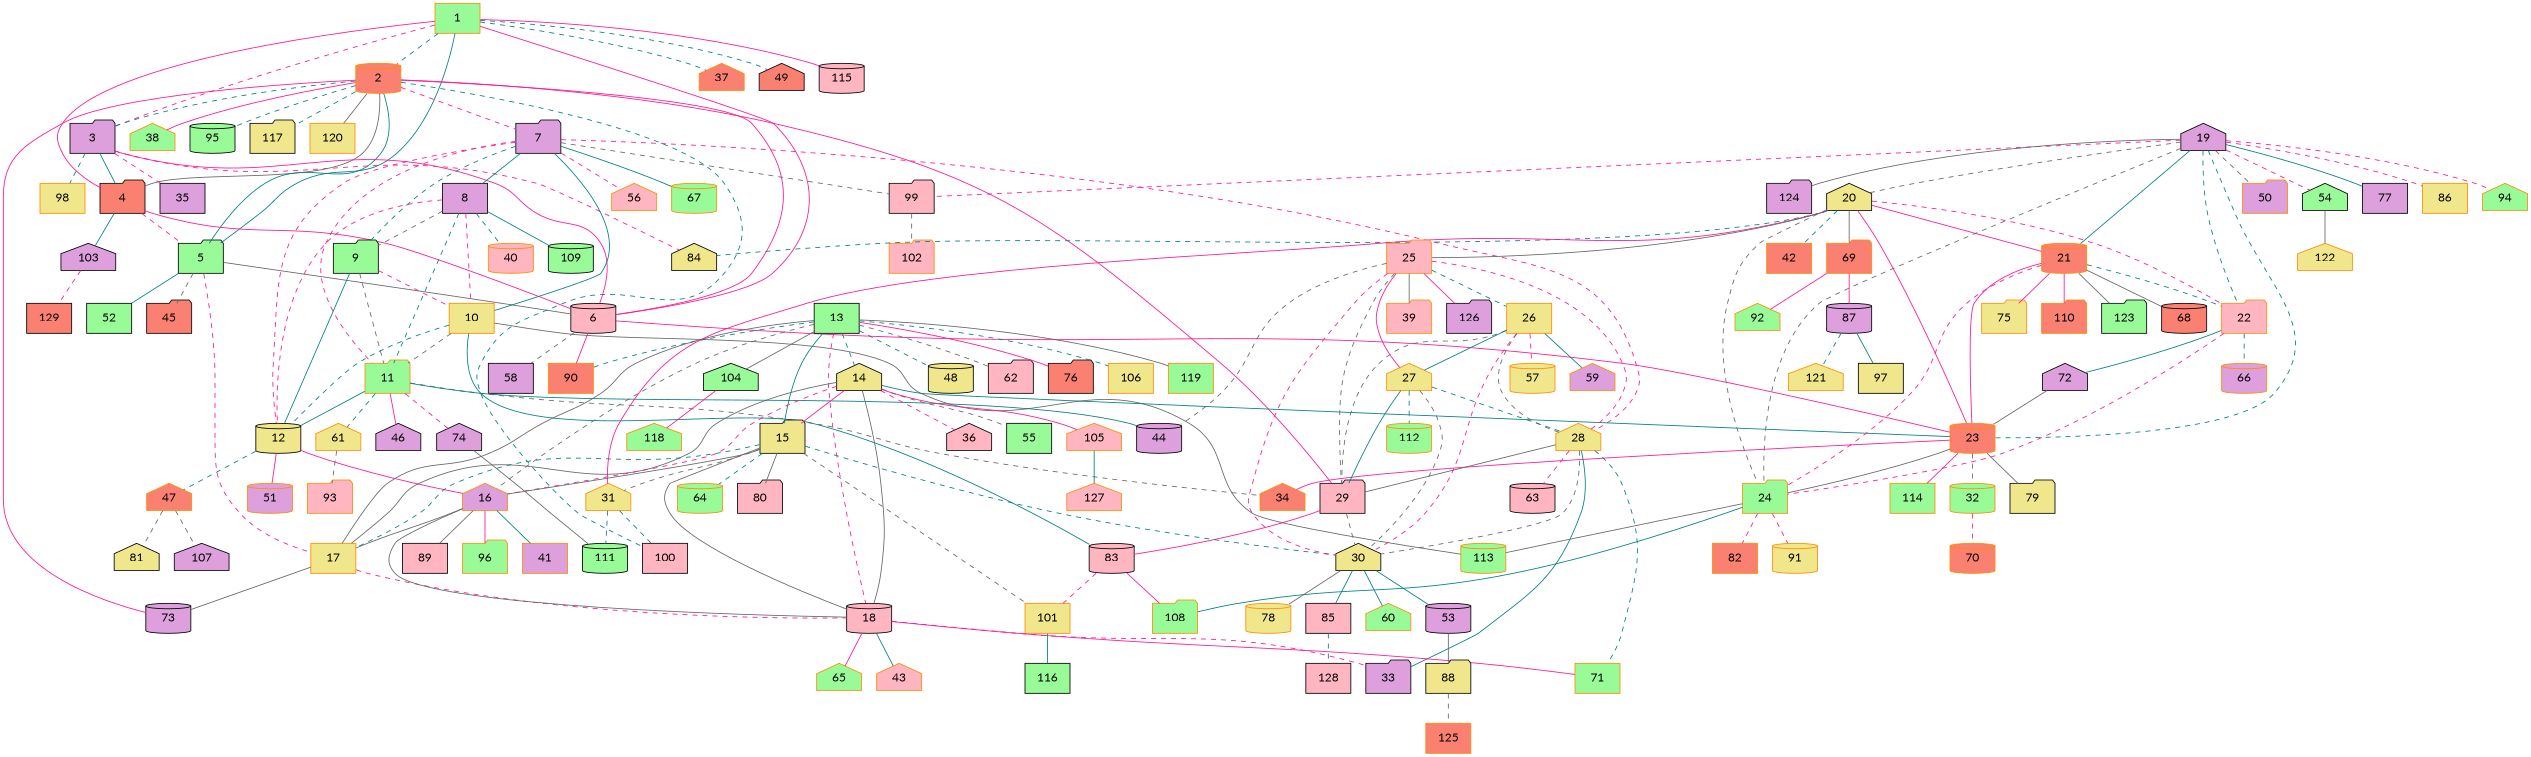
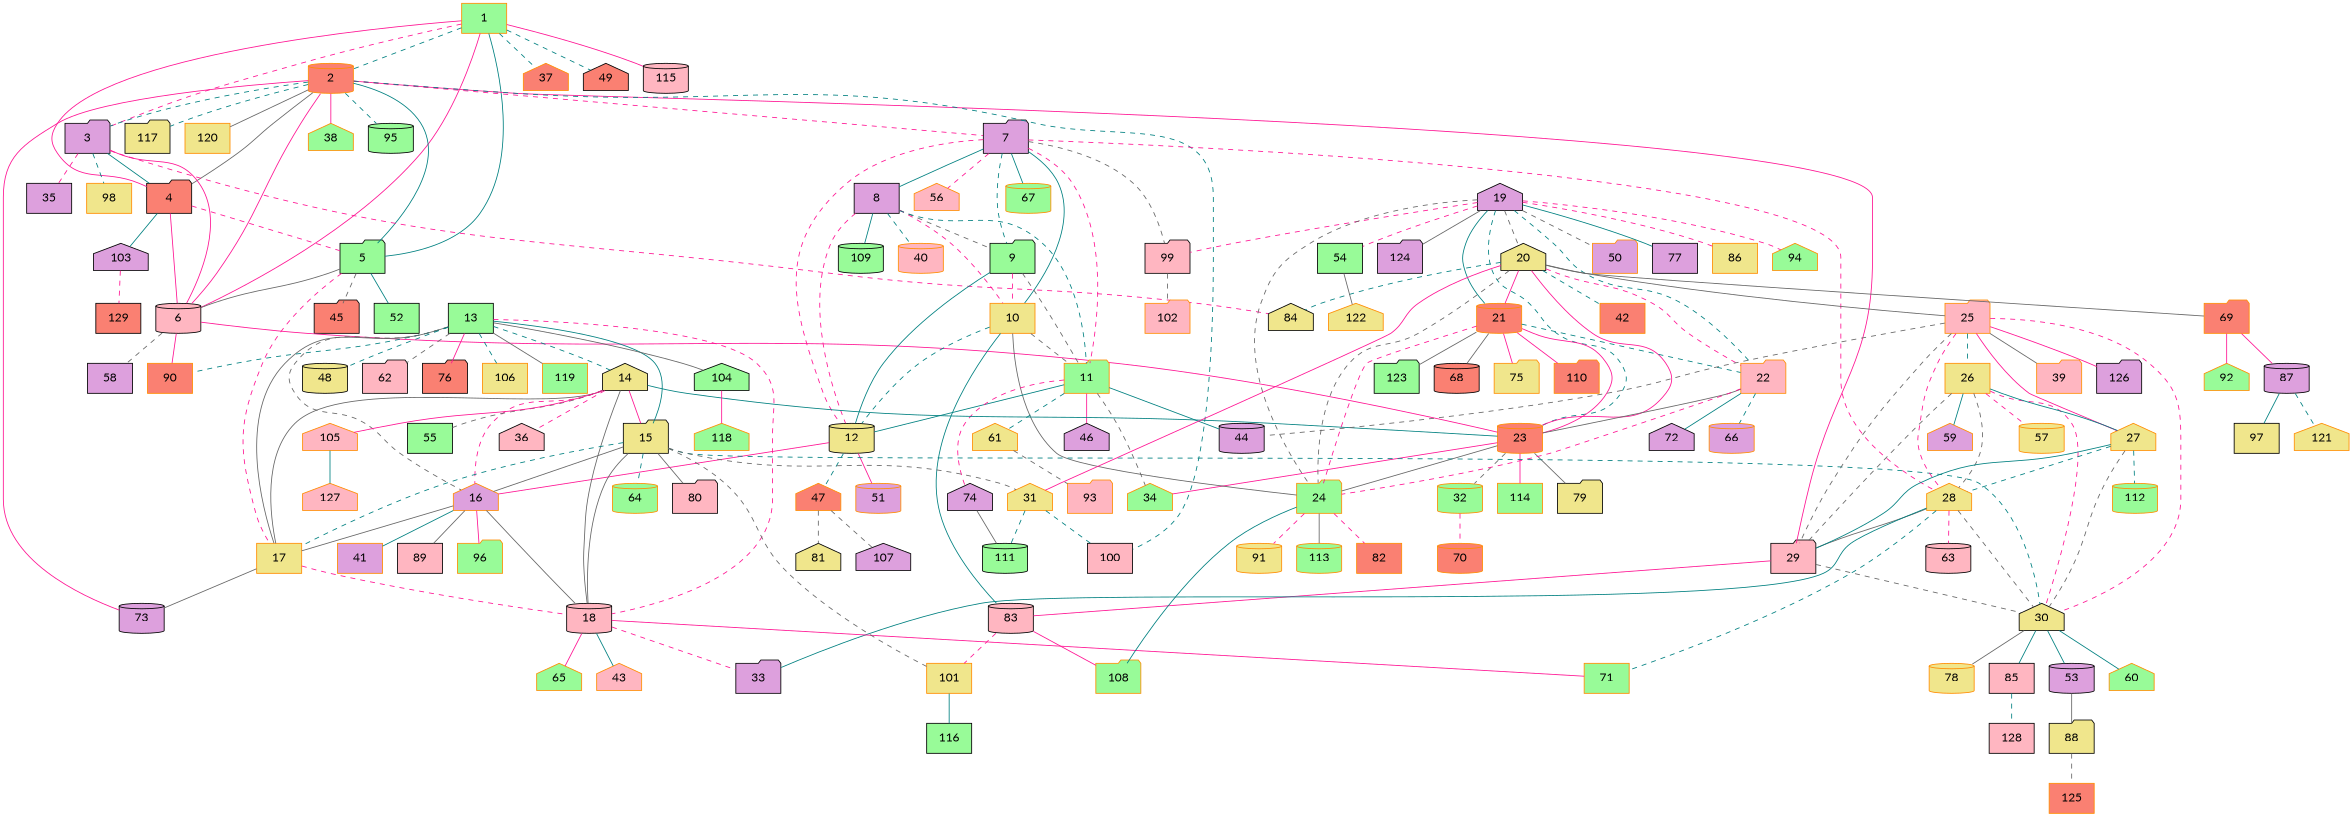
node "54": shape house -> box
edge "10" -- "113": now "10" -- "24"
edge "72" -- "23": now "22" -- "23"
node "34": fillcolor salmon -> palegreen
